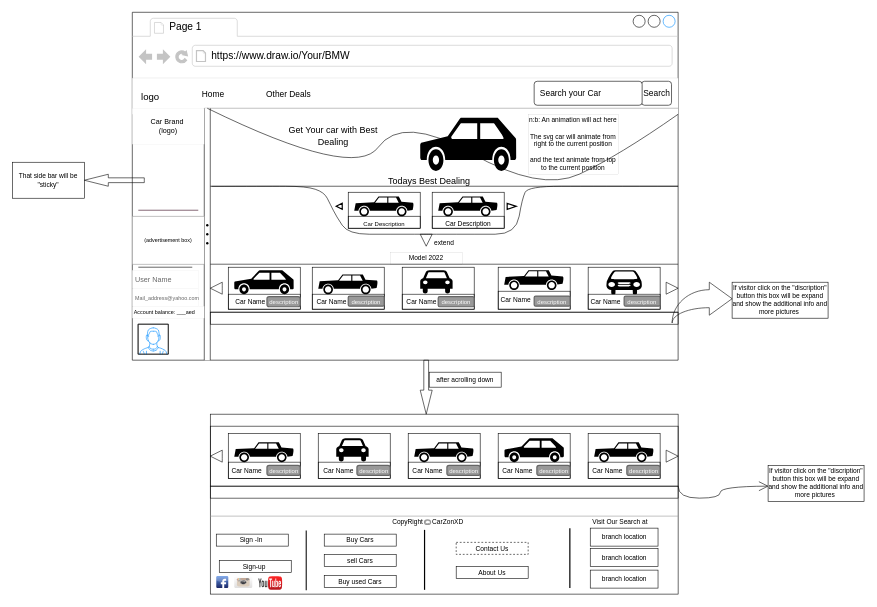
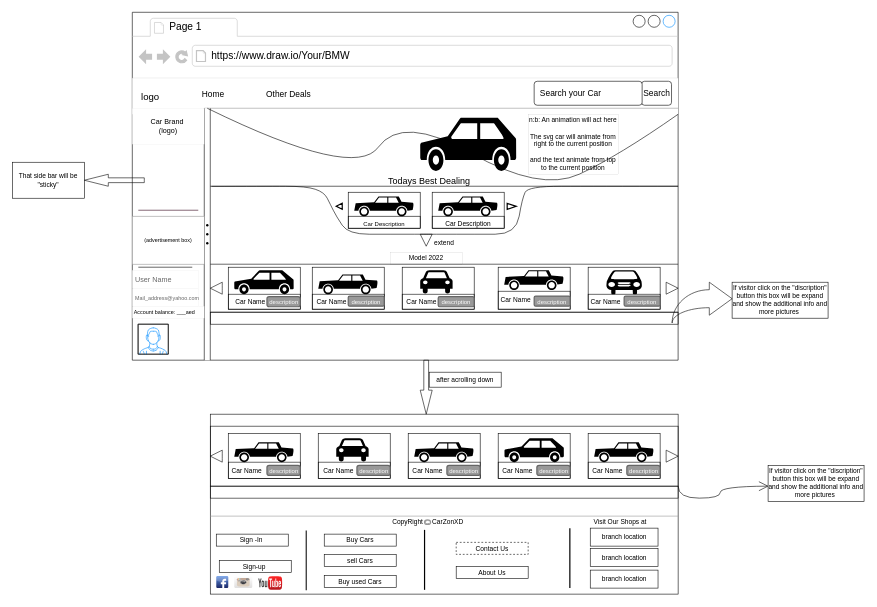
node "Get Your car with Best Dealing": removed
node "Visit Our Search at": label "Visit Our Search at" -> "Visit Our Shops at"
